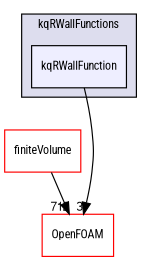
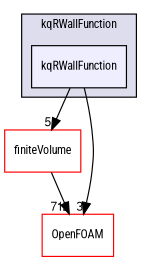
cluster "kqRWallFunctions": label "kqRWallFunctions" -> "kqRWallFunction"
edge "kqRWallFunction" -> "finiteVolume": added
